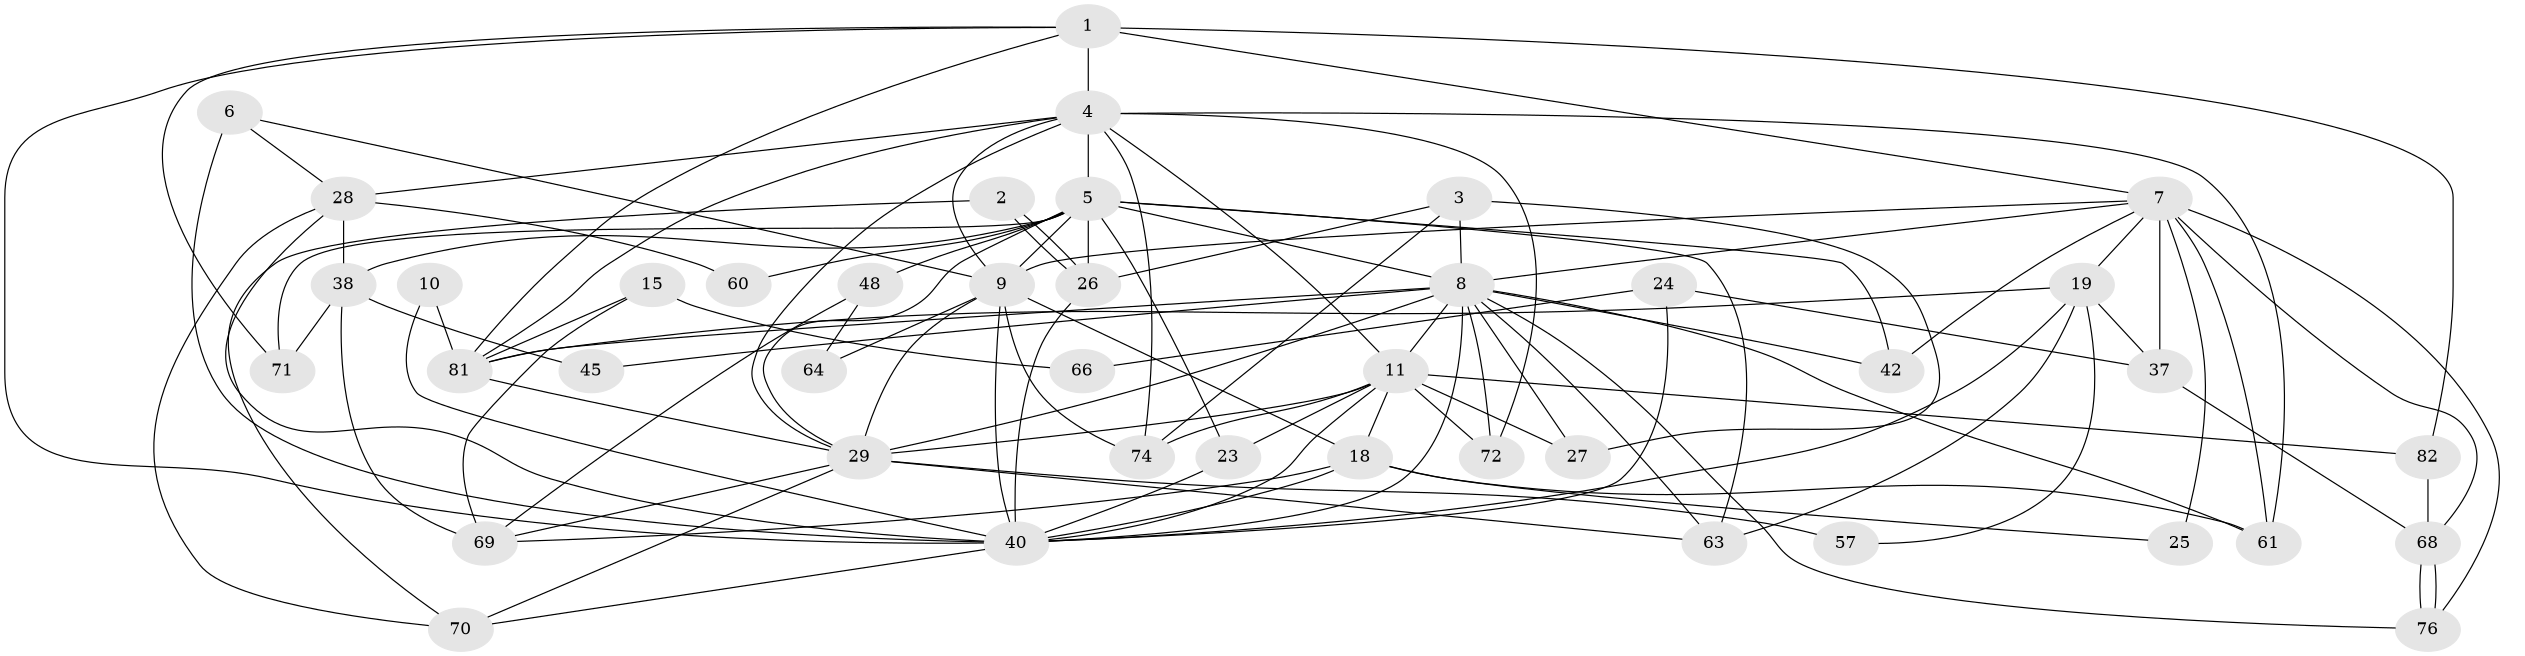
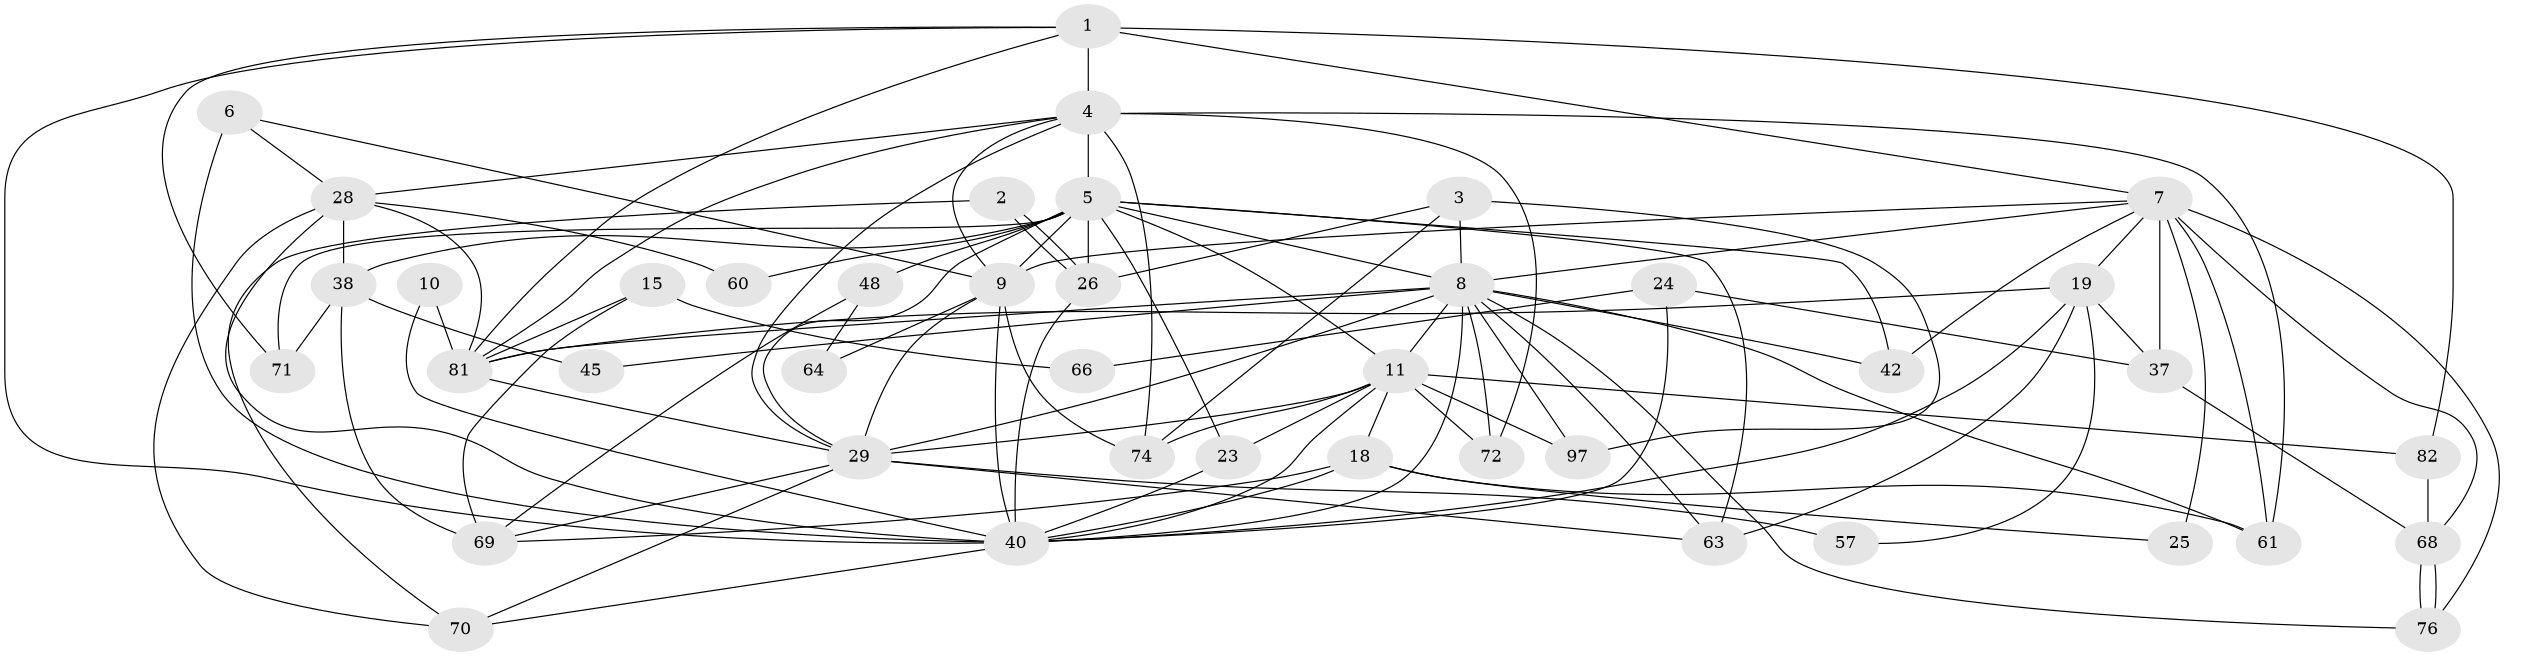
edge "4" -- "11": now "5" -- "11"
edge "28" -- "81": added
edge "9" -- "18": removed
node "27": label "27" -> "97"
